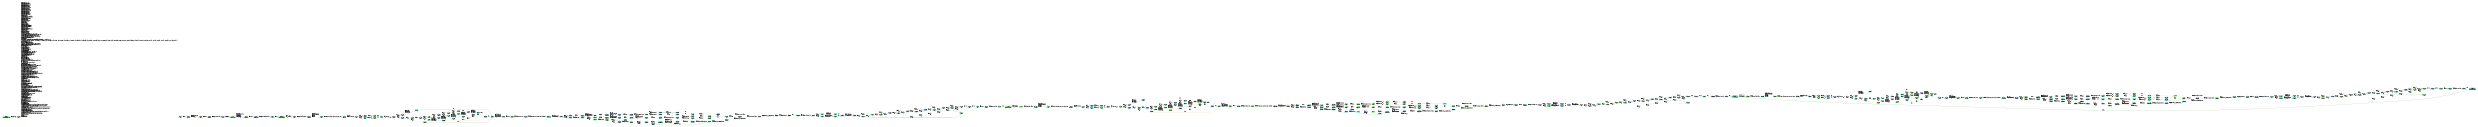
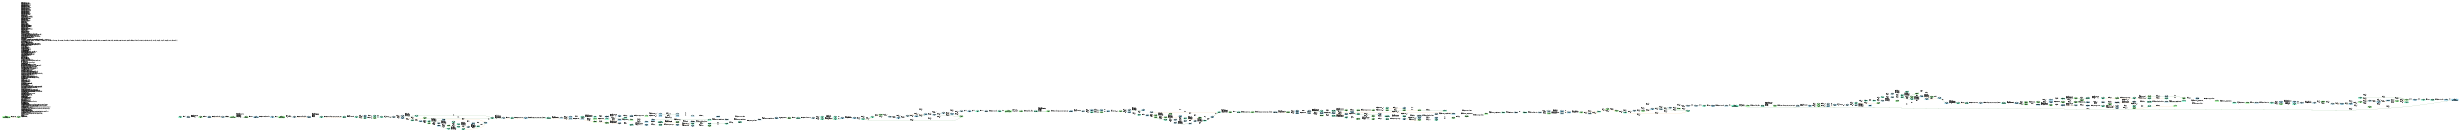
edge "1104 @ N159 vlunc" -> "1105 @ N165 vlunc": now "1104 @ N159 vlunc" -> "1093 @ N163 vlunc"
